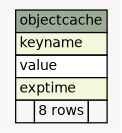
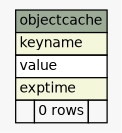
node "objectcache": text "8 rows" -> "0 rows"
